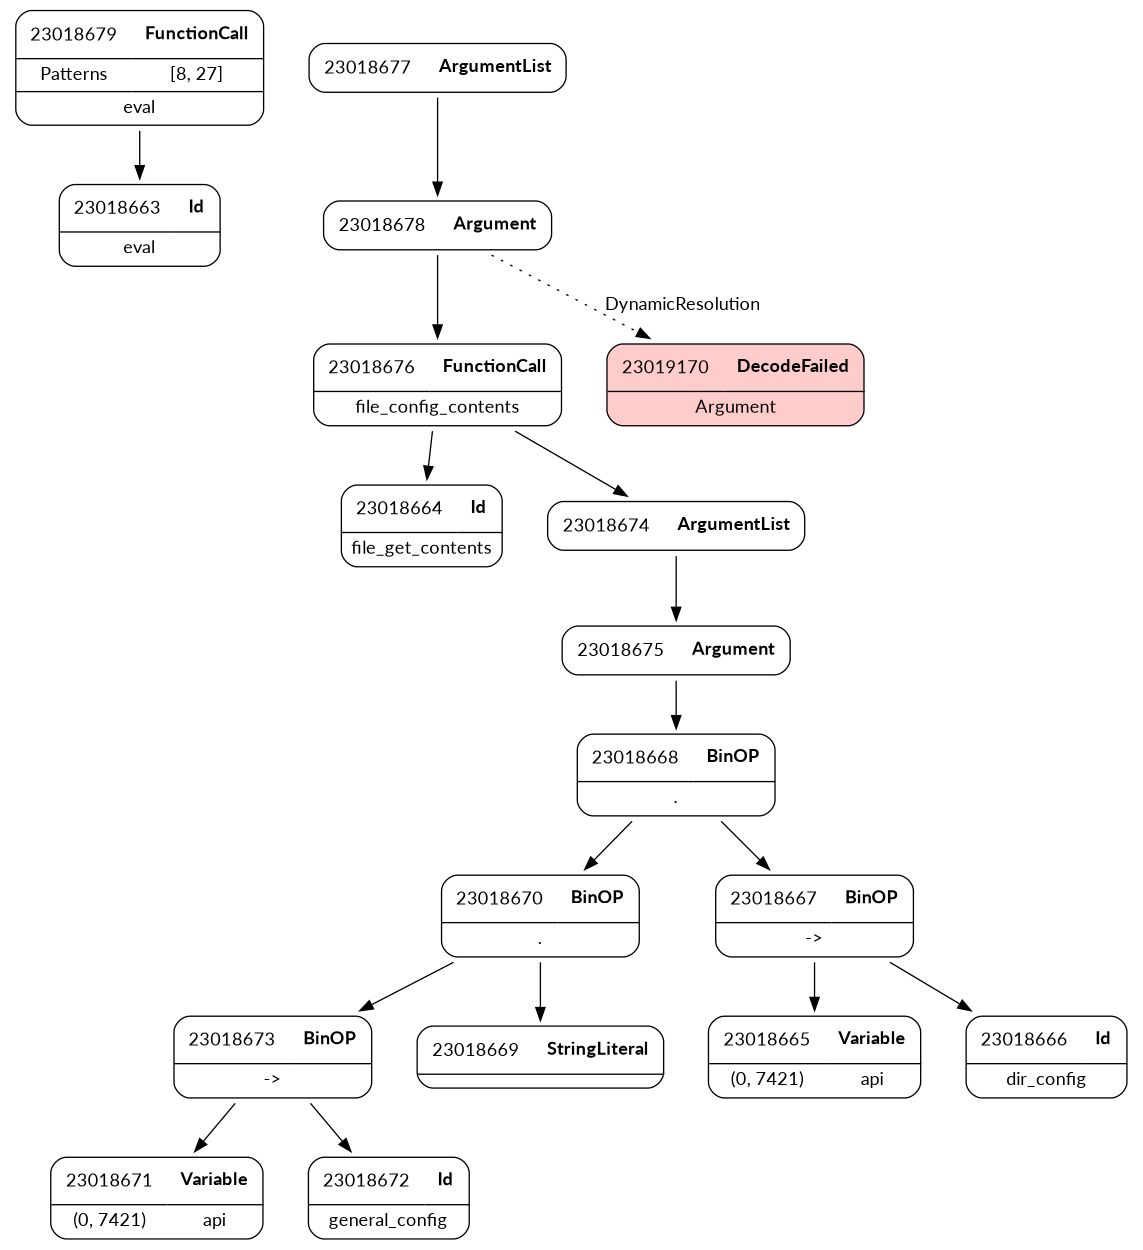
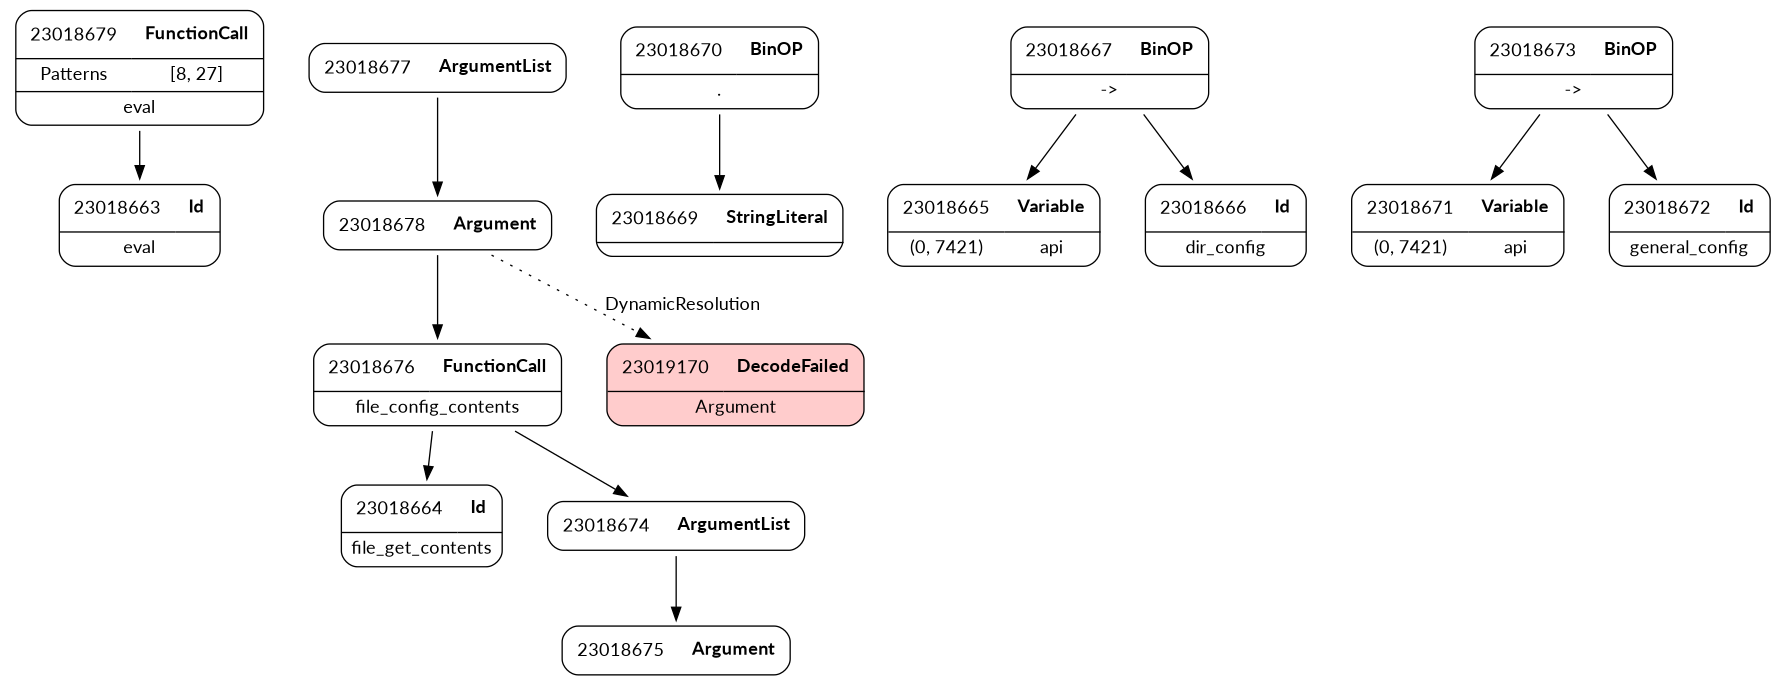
node "23018668": removed
edge "23018670" -> "23018673": removed
